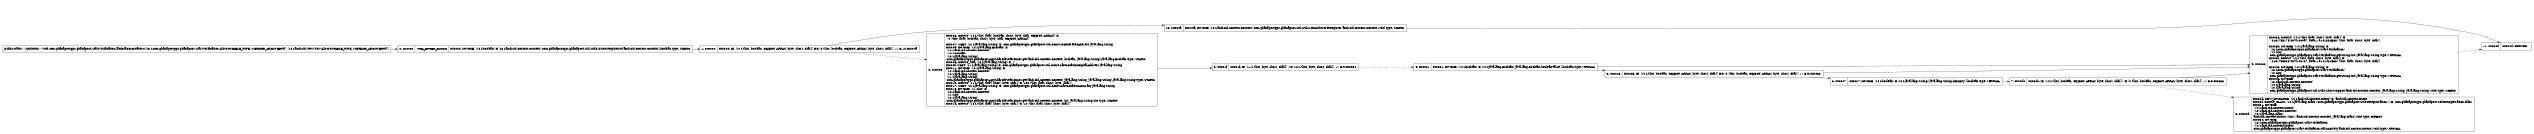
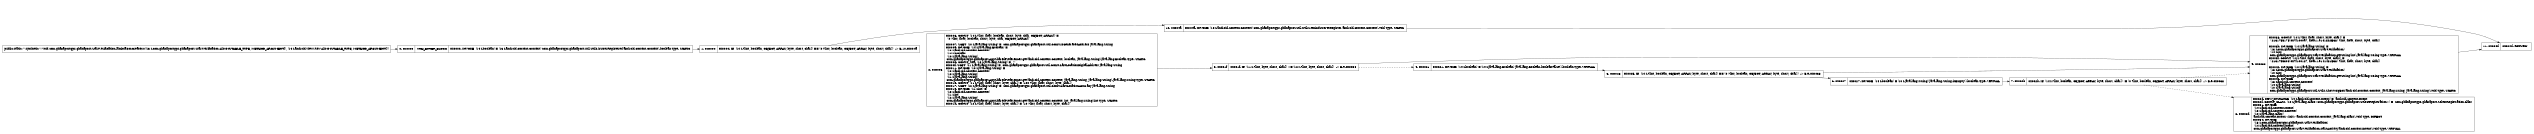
edge "9: 0x0038" -> "11: 0x004d": style dashed -> solid
edge "1: 0x0004" -> "2: 0x0006": removed
edge "4: 0x0021" -> "9: 0x0038": now "3: 0x001f" -> "9: 0x0038"
edge "7: 0x002b" -> "9: 0x0038": style solid -> dashed
